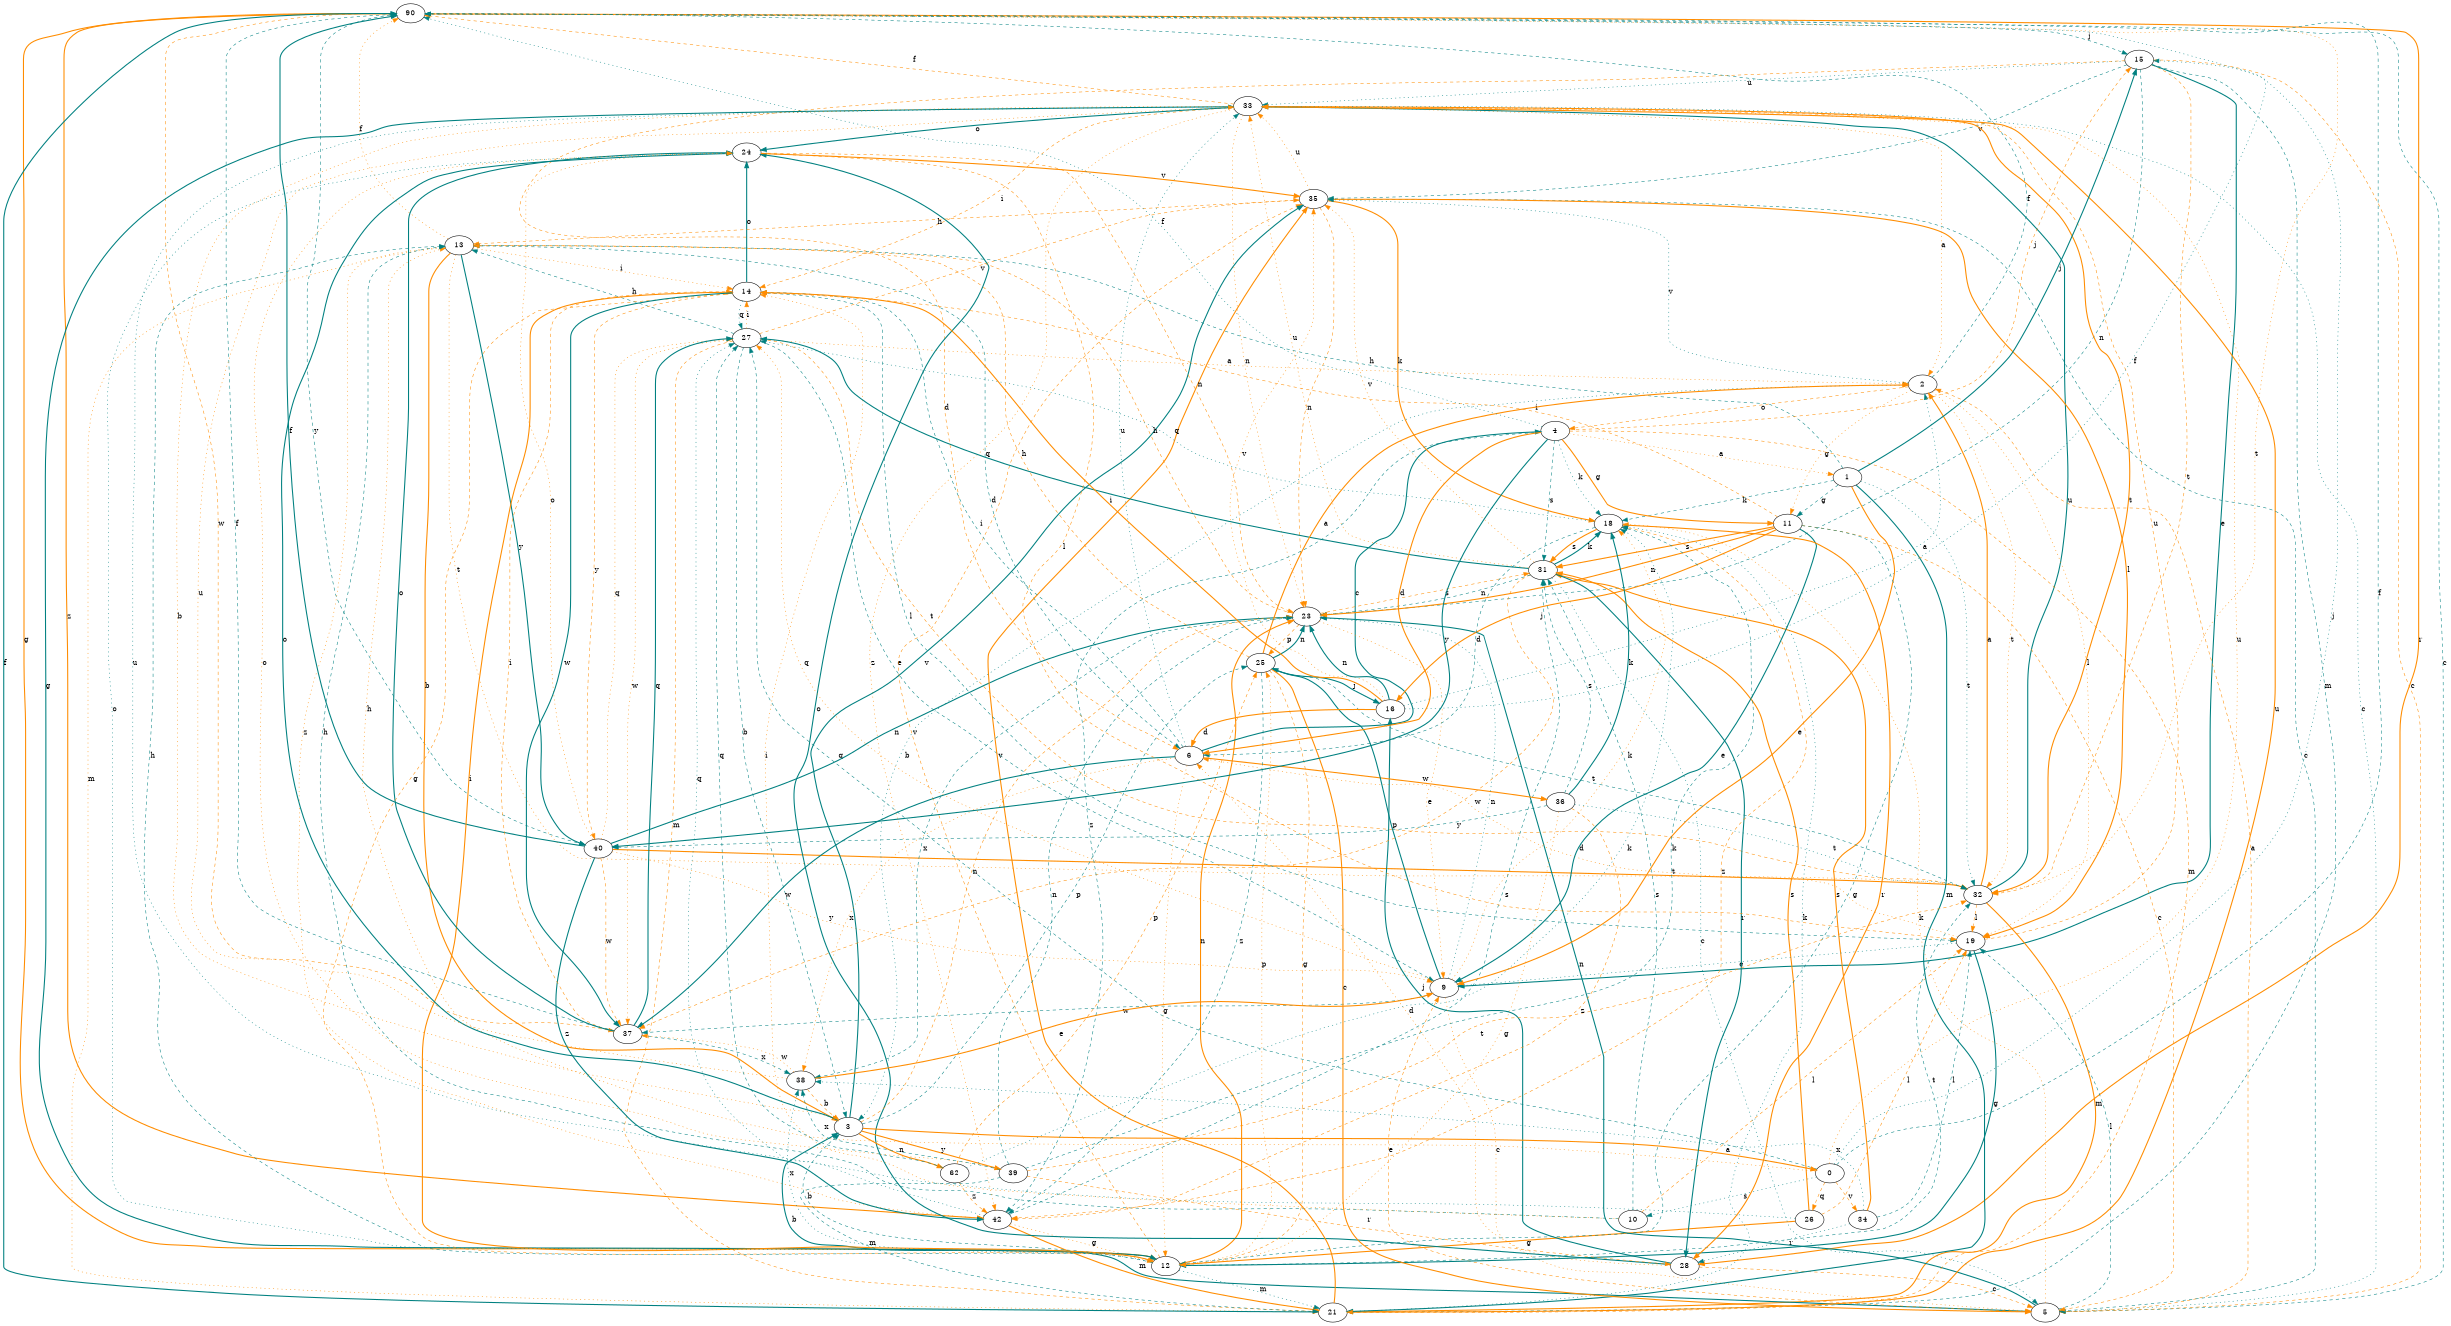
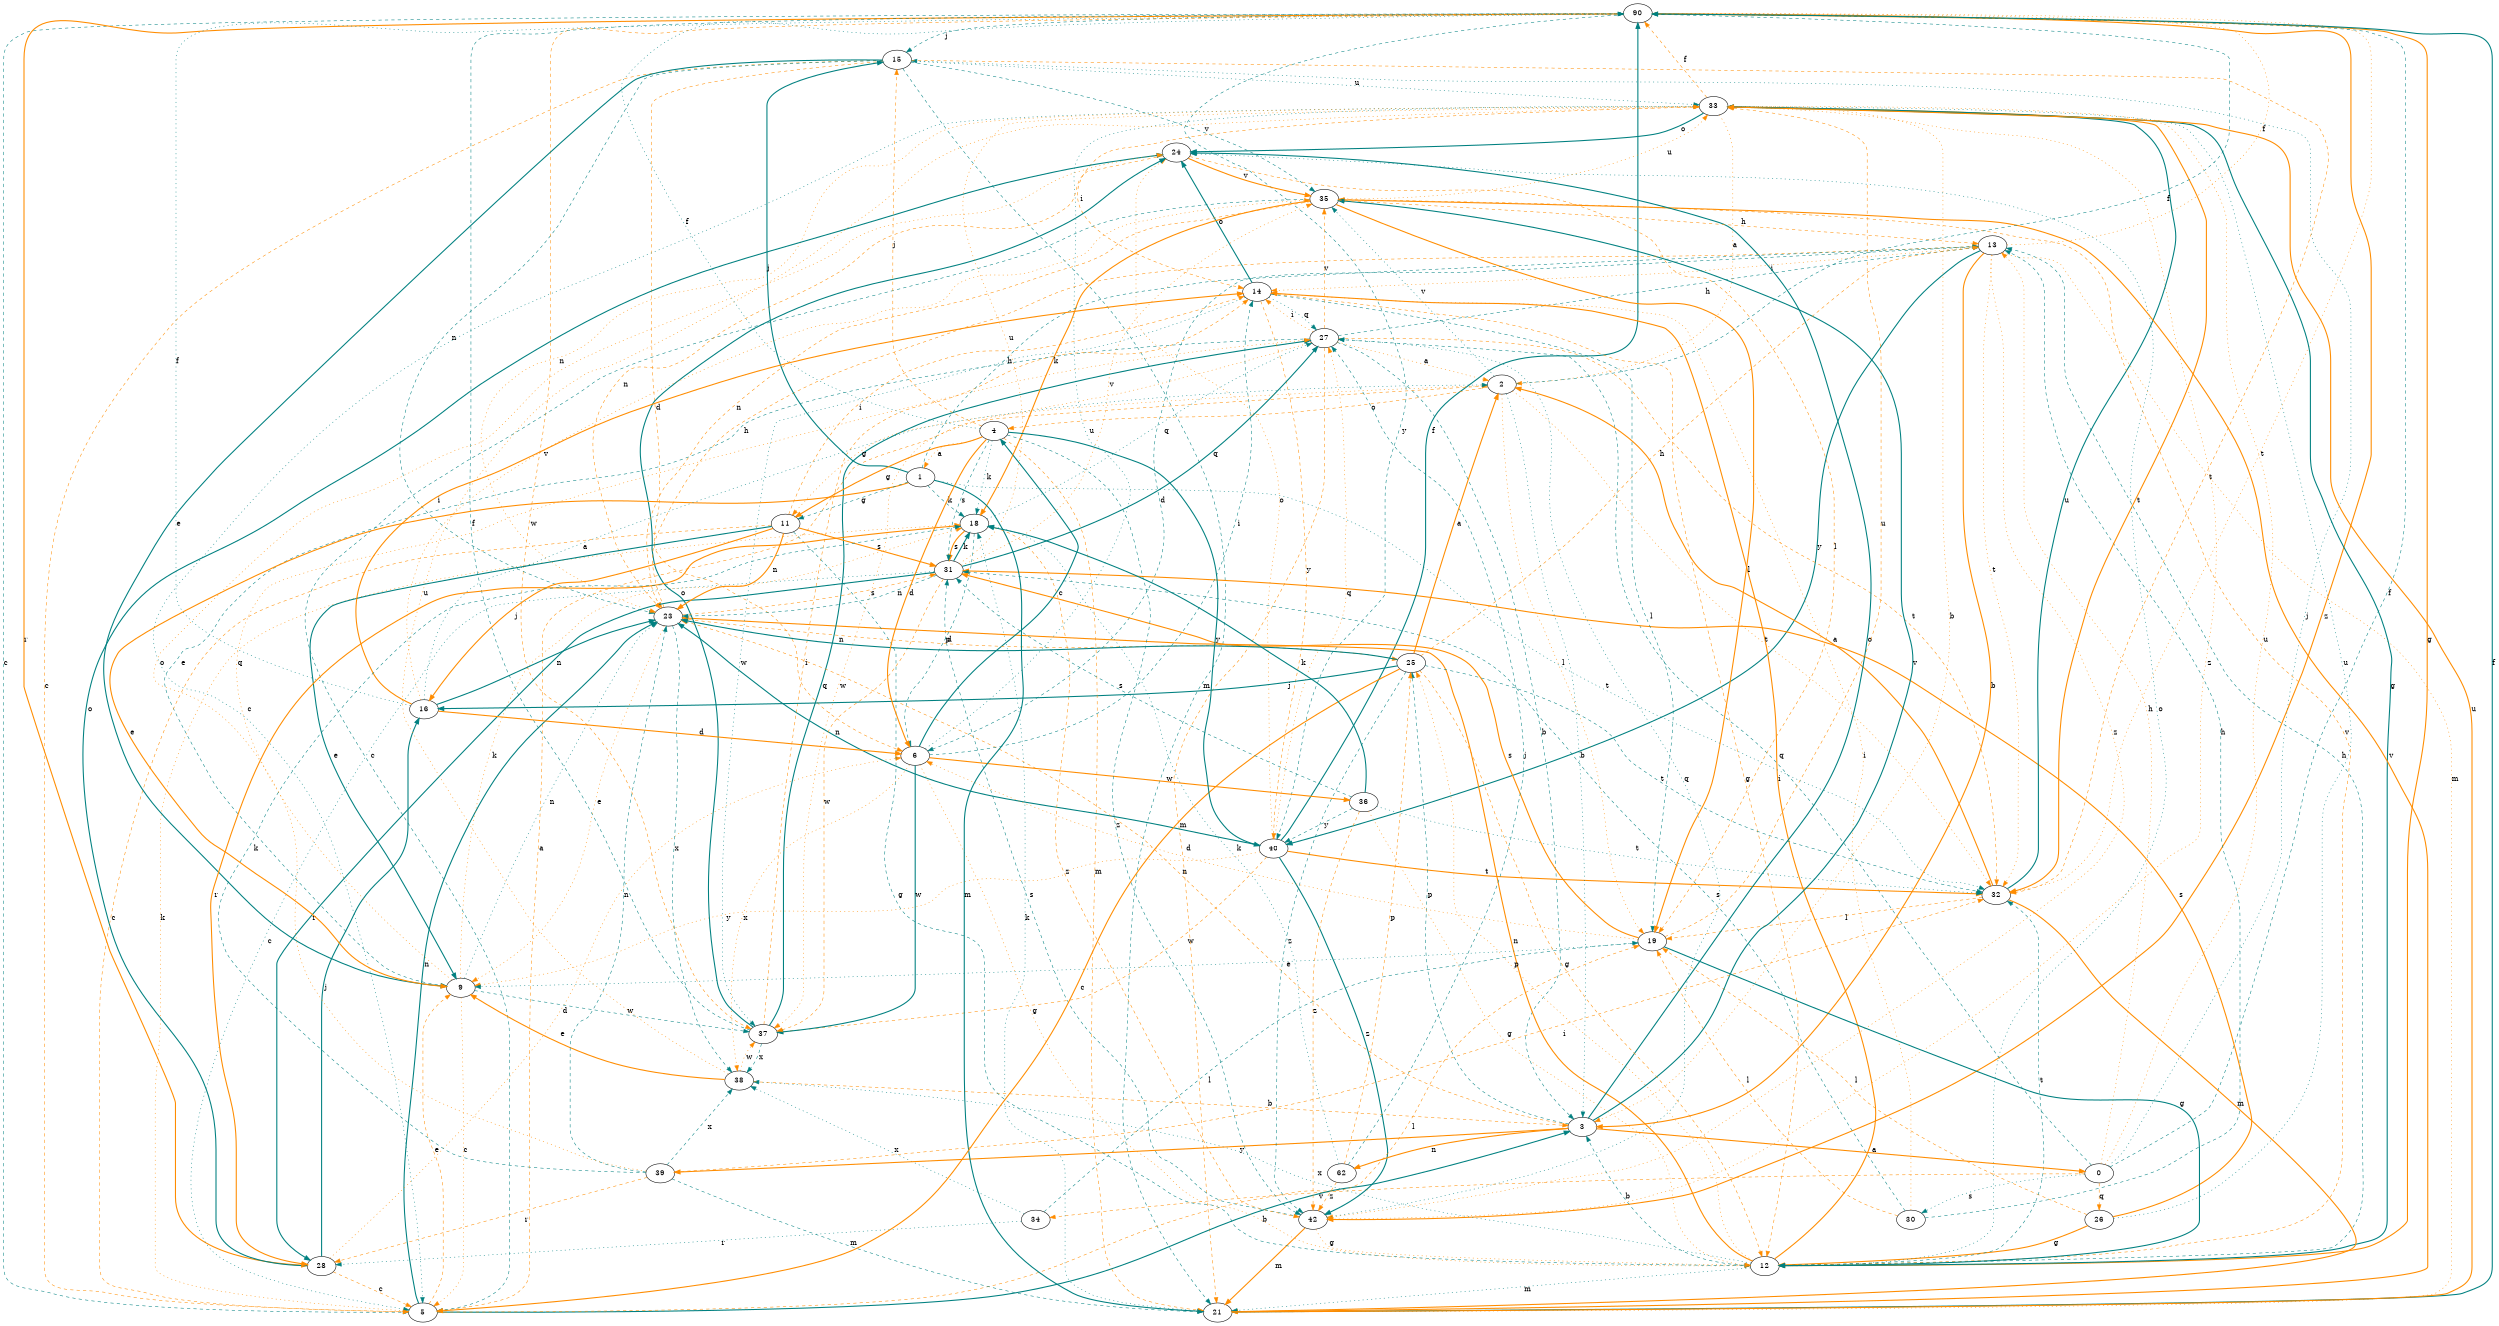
edge "14" -> "37": style bold -> dotted
edge "62" -> "27": label "q" -> "j"
edge "34" -> "31": now "19" -> "31"
edge "9" -> "25": removed, label "p"
edge "39" -> "32": label "t" -> "i"
edge "5" -> "19": color teal -> darkorange
node "10": label "10" -> "30"
